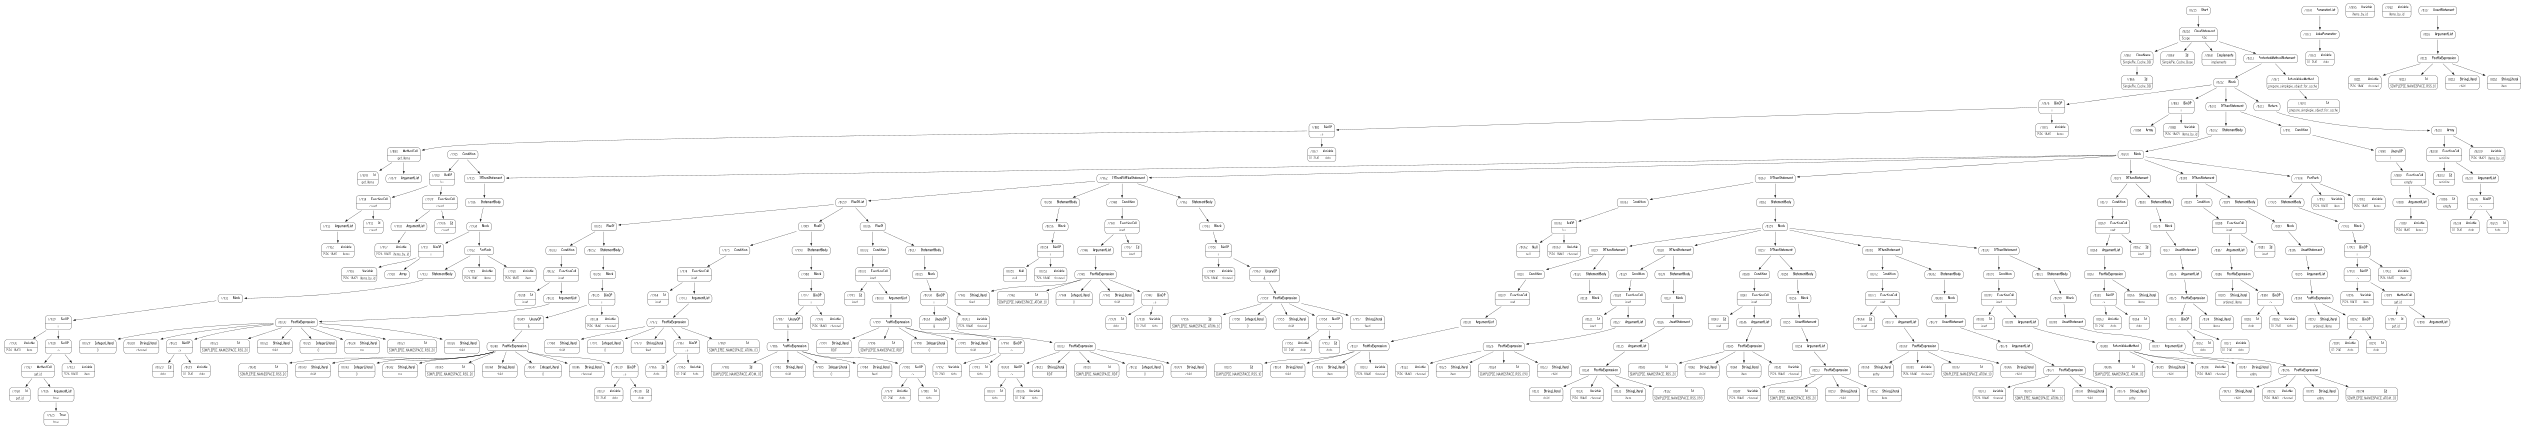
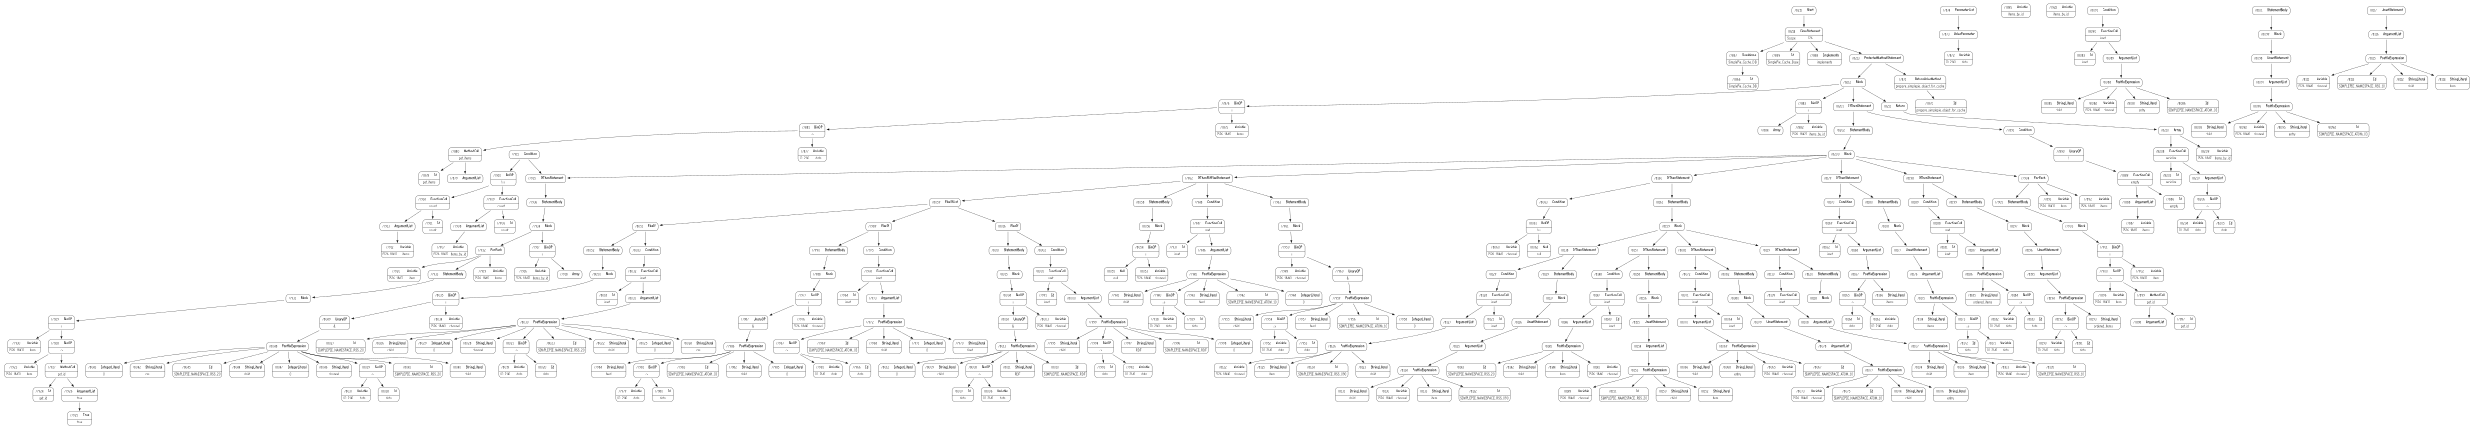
node "78100": removed
node "78088": text "ReturnValueMethod" -> "PostfixExpression"
